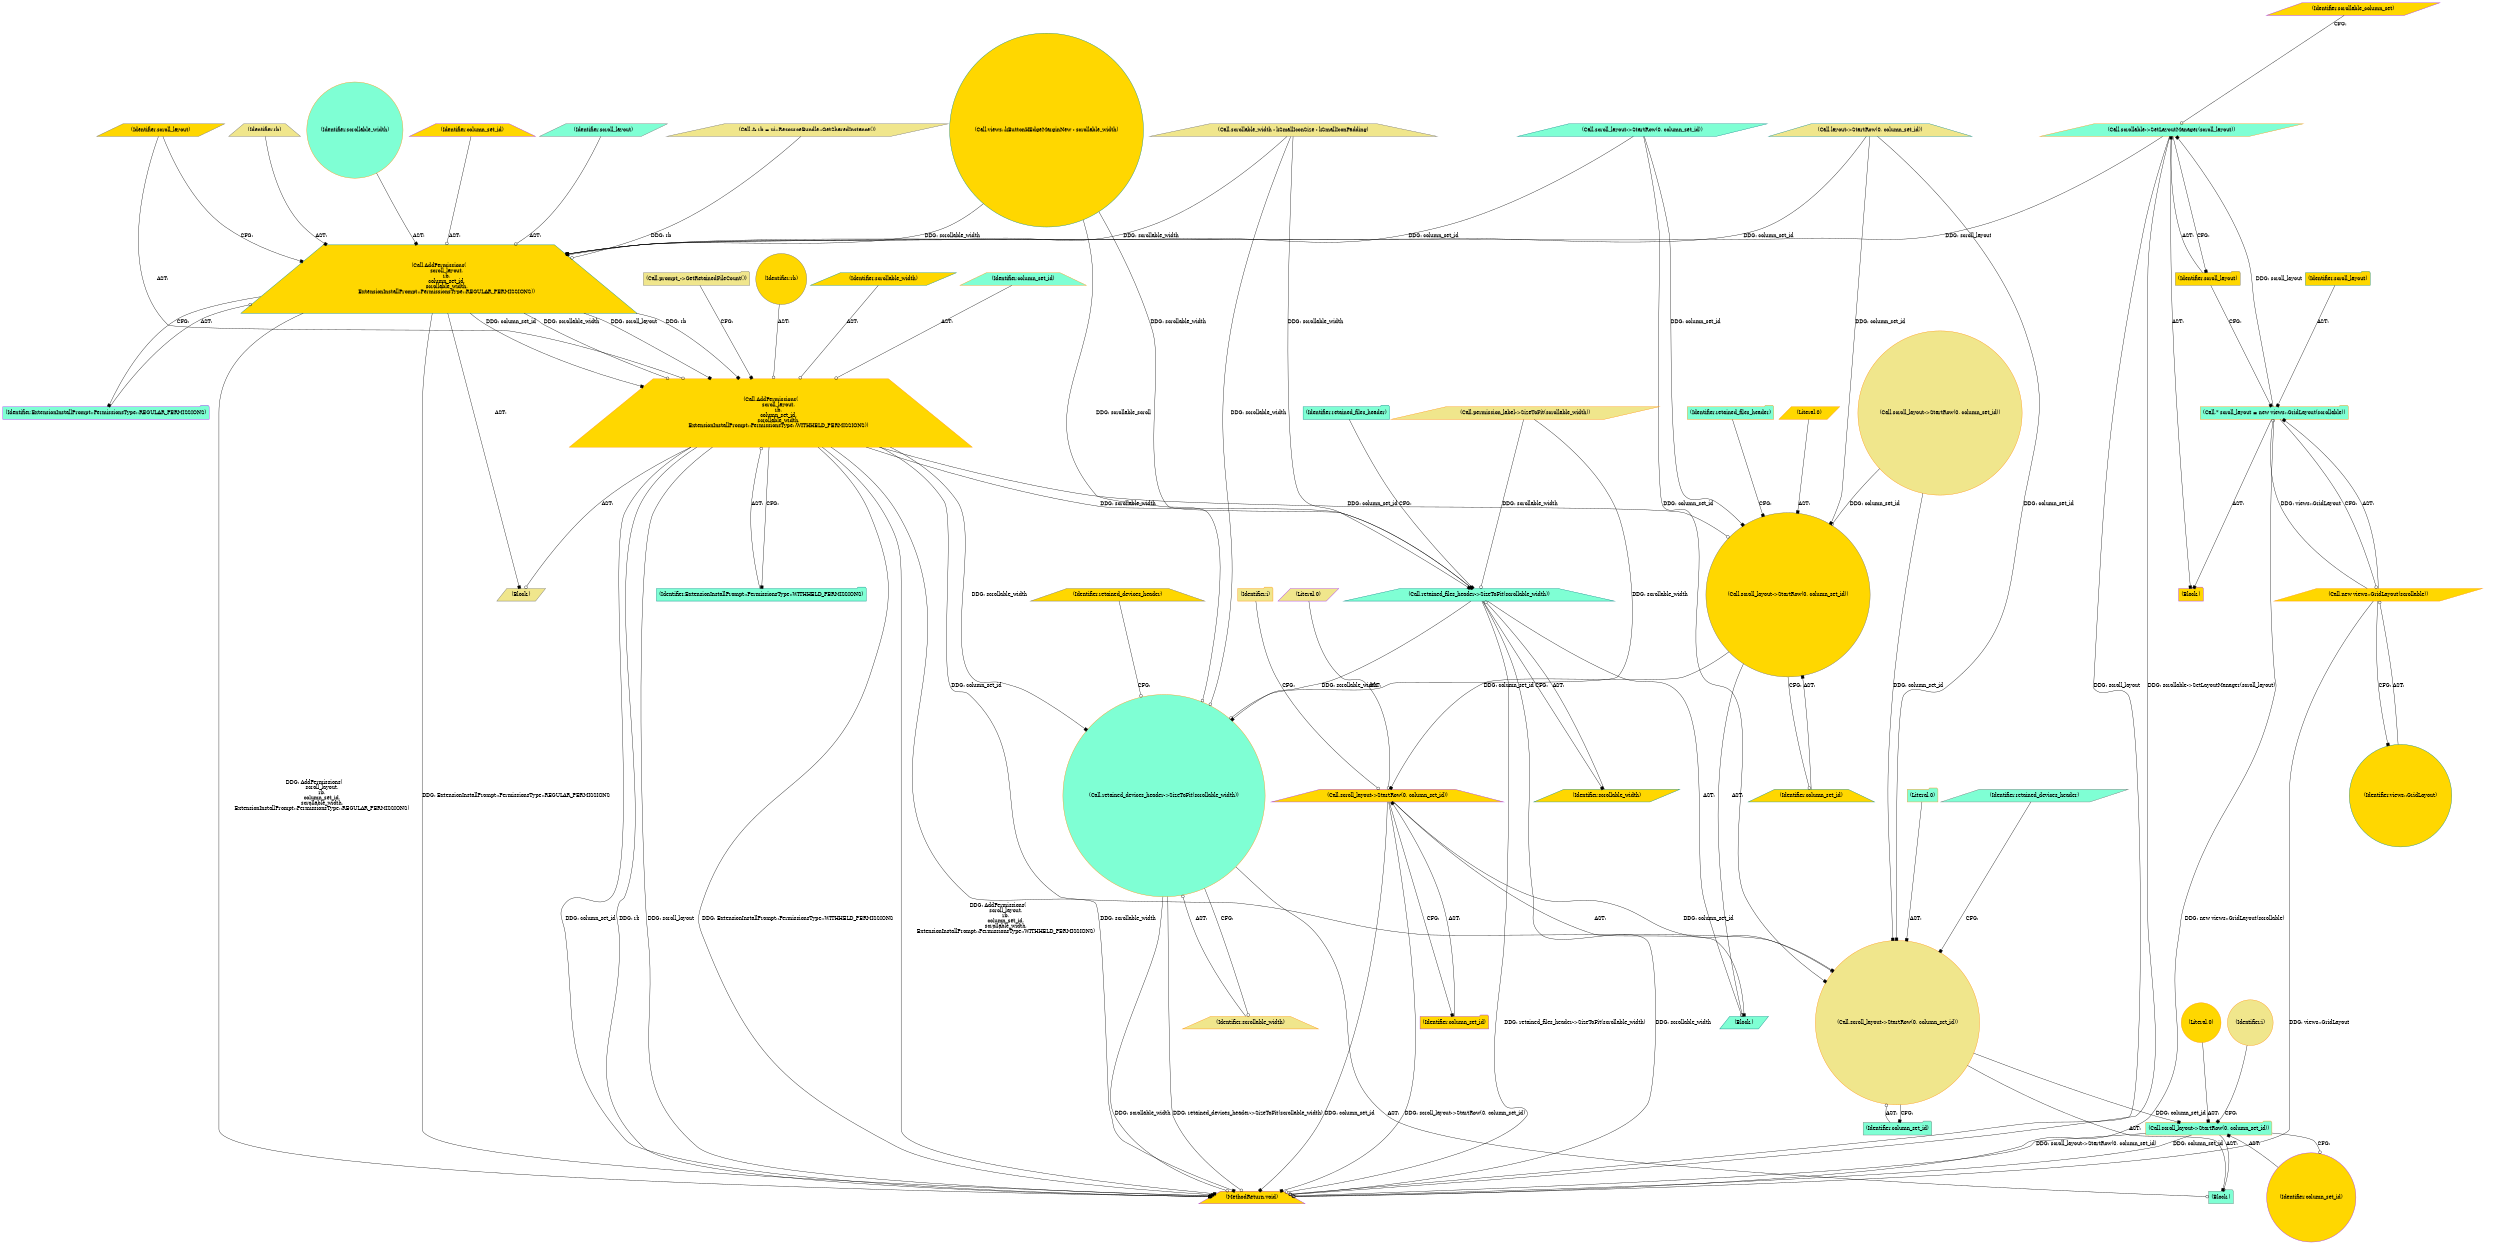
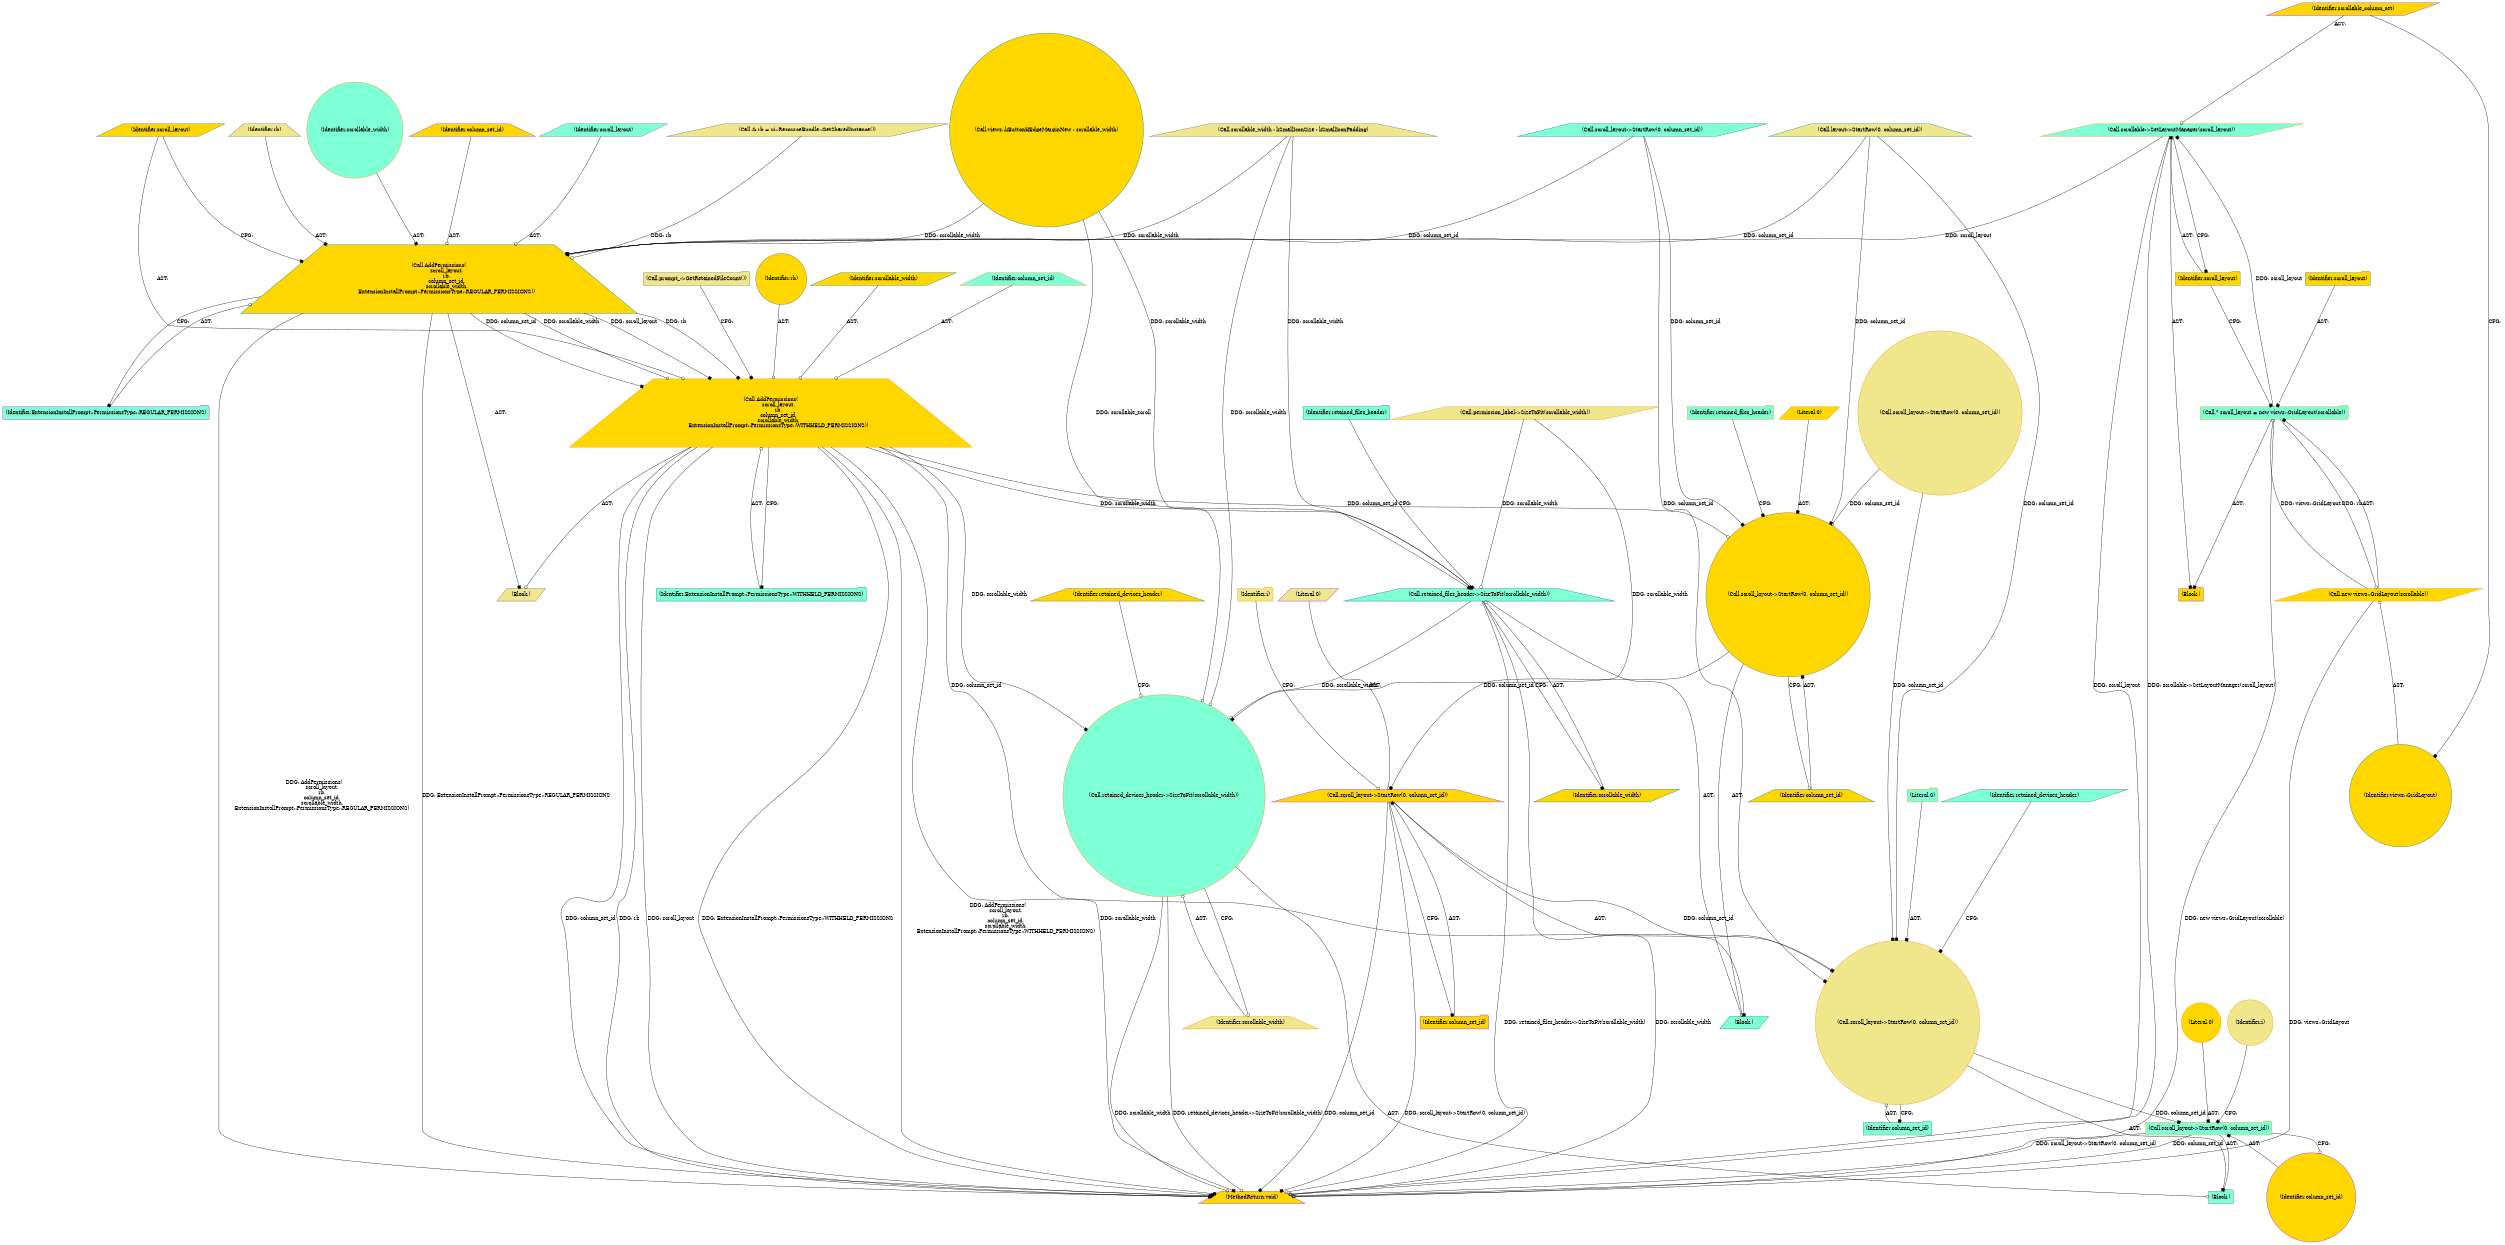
edge "(Identifier,scrollable_column_set)" -> "(Call,scrollable->SetLayoutManager(scroll_layout))": label "CFG: " -> "AST: "
edge "(Call,* scroll_layout = new views::GridLayout(scrollable))" -> "(Call,new views::GridLayout(scrollable))": label "CFG: " -> "DDG: rb"
edge "(Call,new views::GridLayout(scrollable))" -> "(Identifier,views::GridLayout)": now "(Identifier,scrollable_column_set)" -> "(Identifier,views::GridLayout)"
